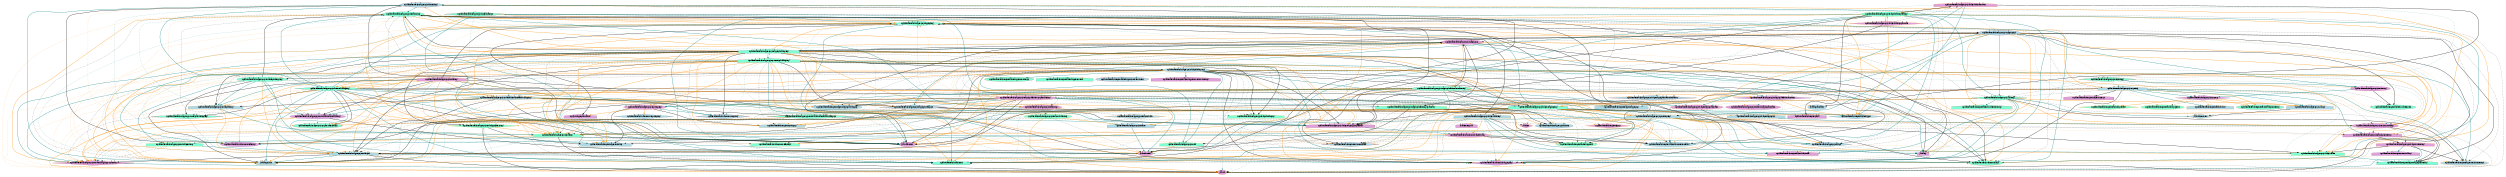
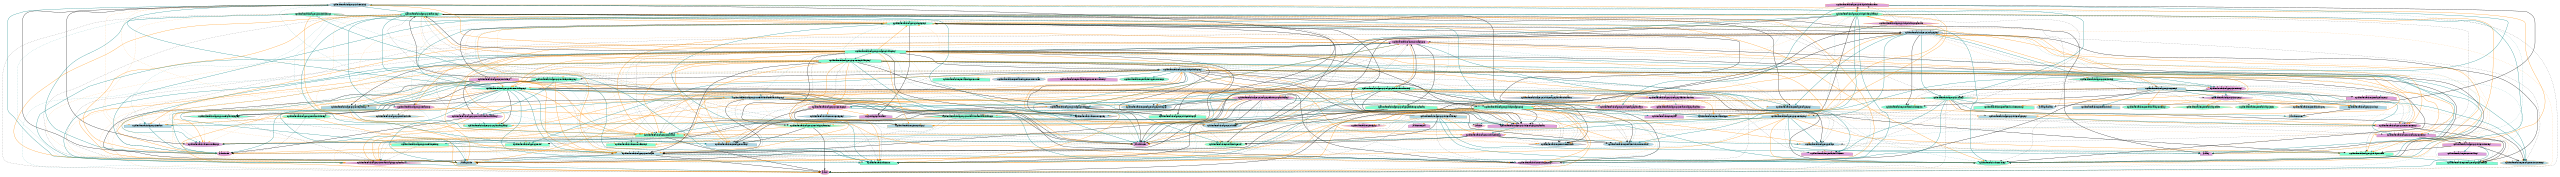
node "org_hibernate_search_engine_search_dsl_query": added
